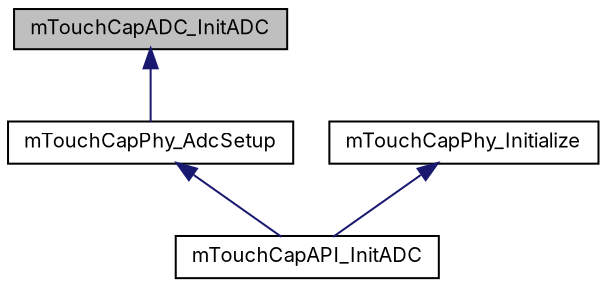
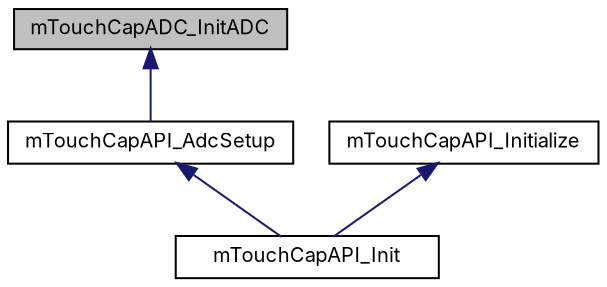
node "mTouchCapPhy_AdcSetup": label "mTouchCapPhy_AdcSetup" -> "mTouchCapAPI_AdcSetup"
node "mTouchCapPhy_Initialize": label "mTouchCapPhy_Initialize" -> "mTouchCapAPI_Initialize"
node "mTouchCapAPI_InitADC": label "mTouchCapAPI_InitADC" -> "mTouchCapAPI_Init"
